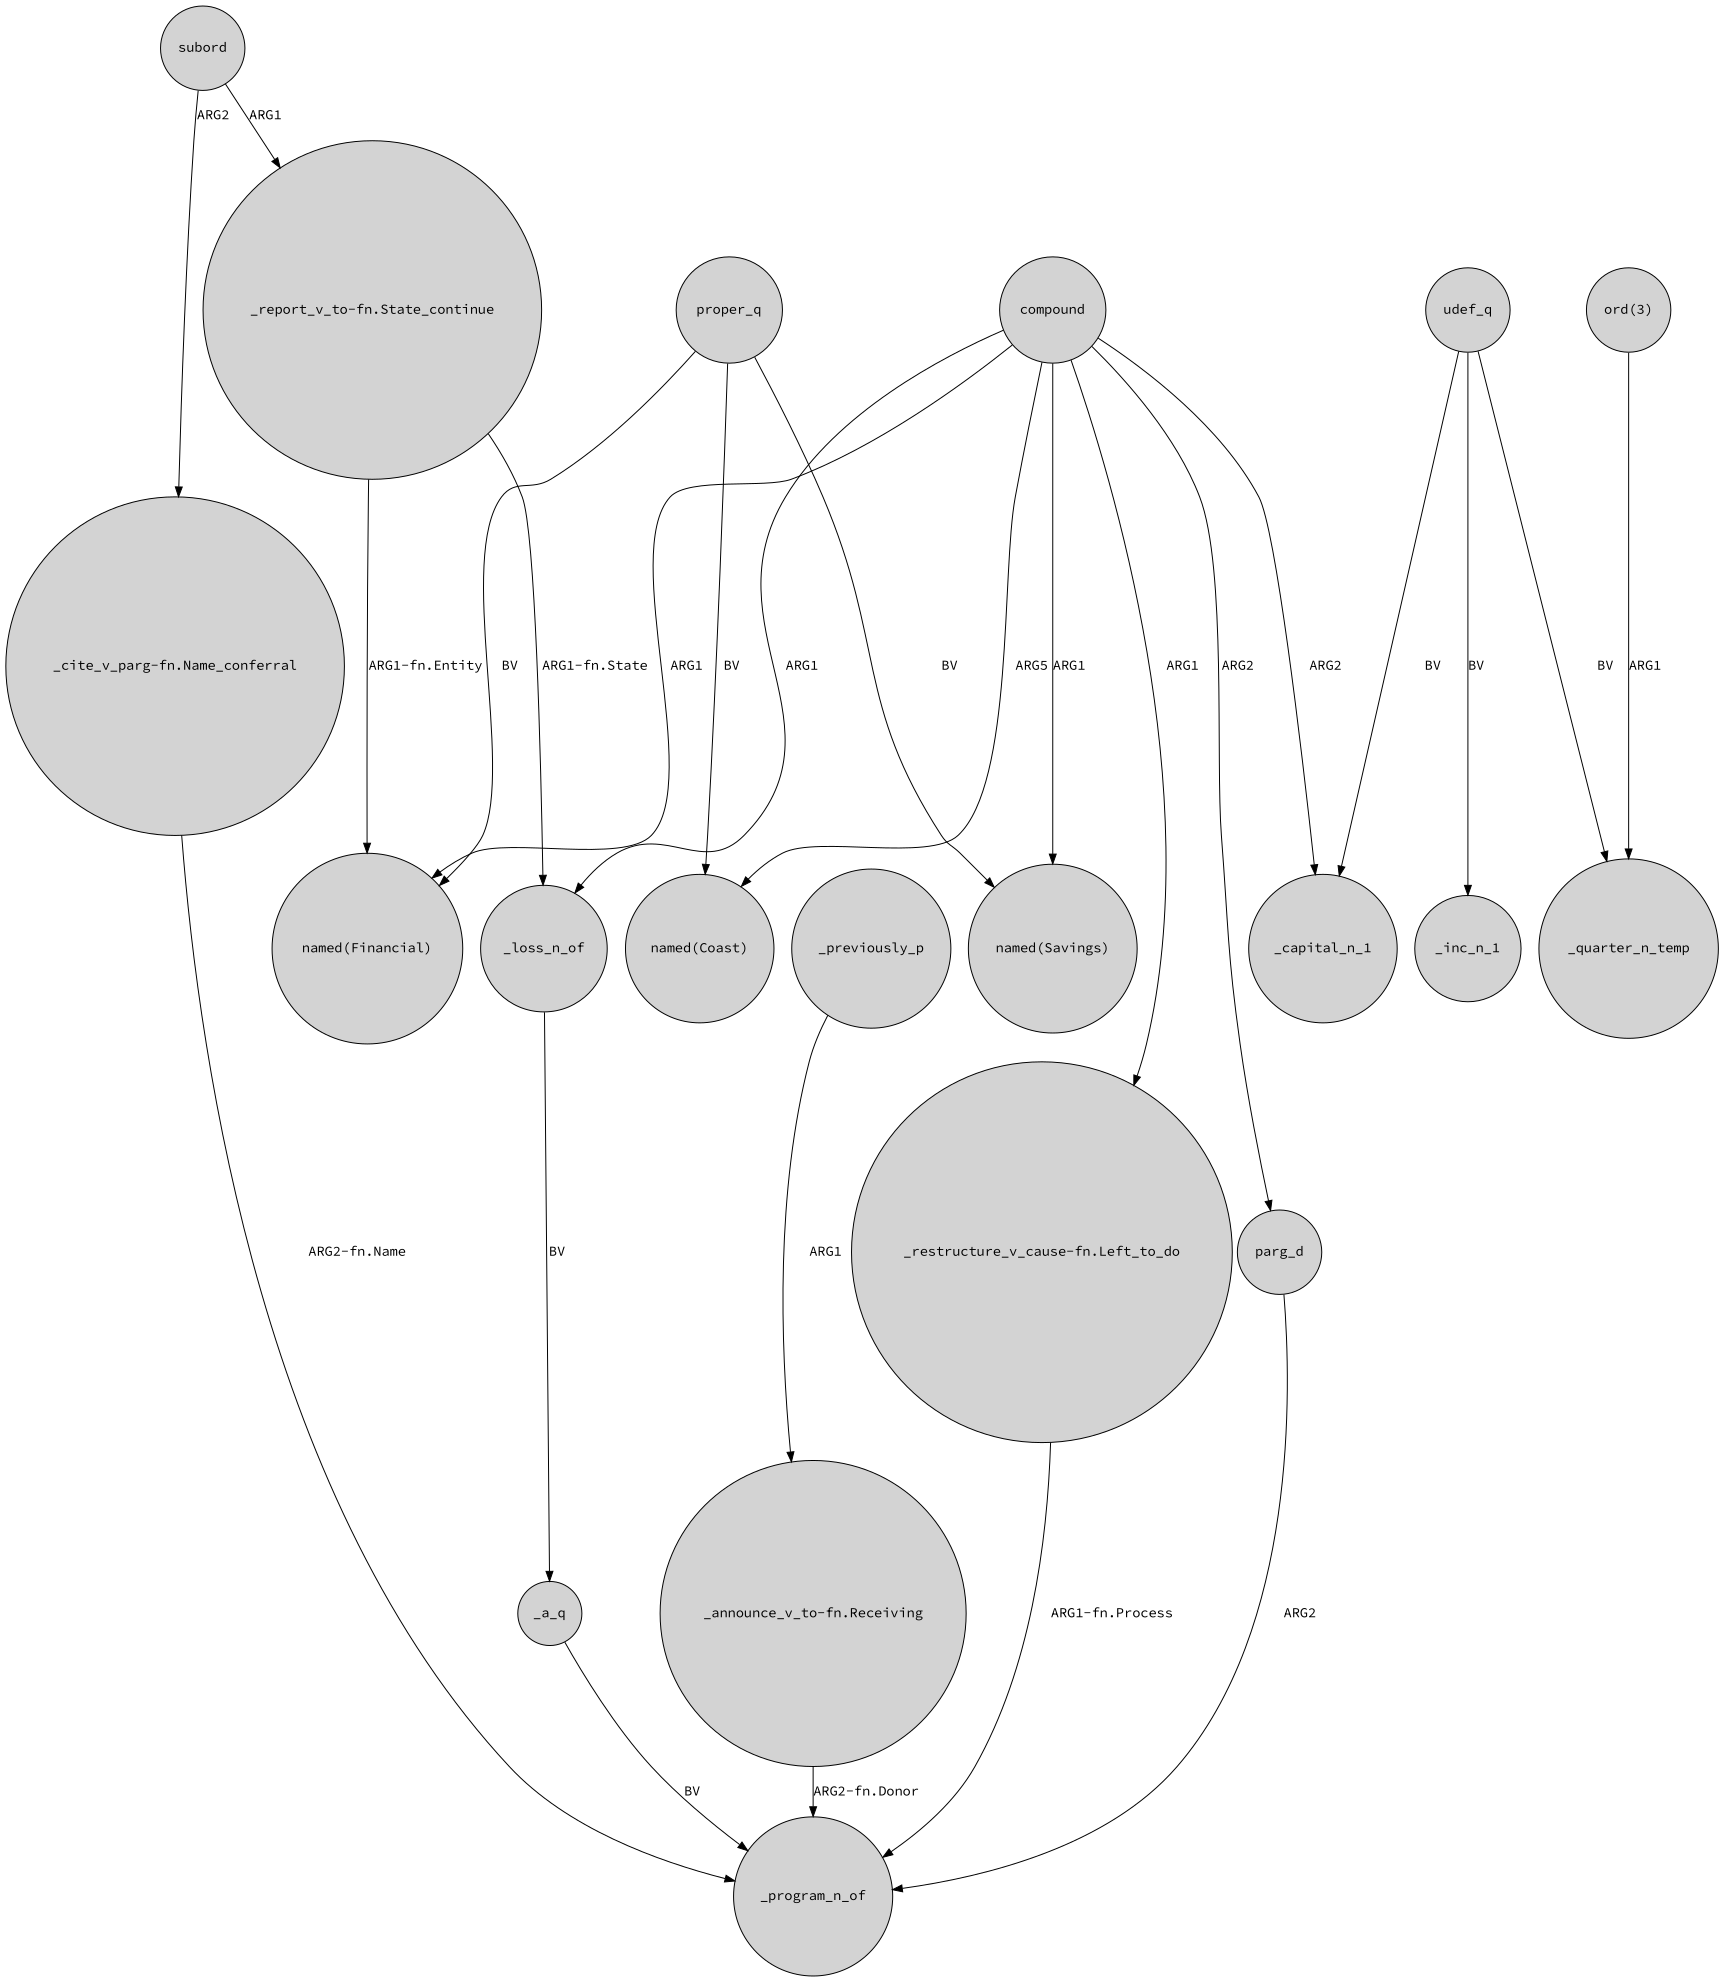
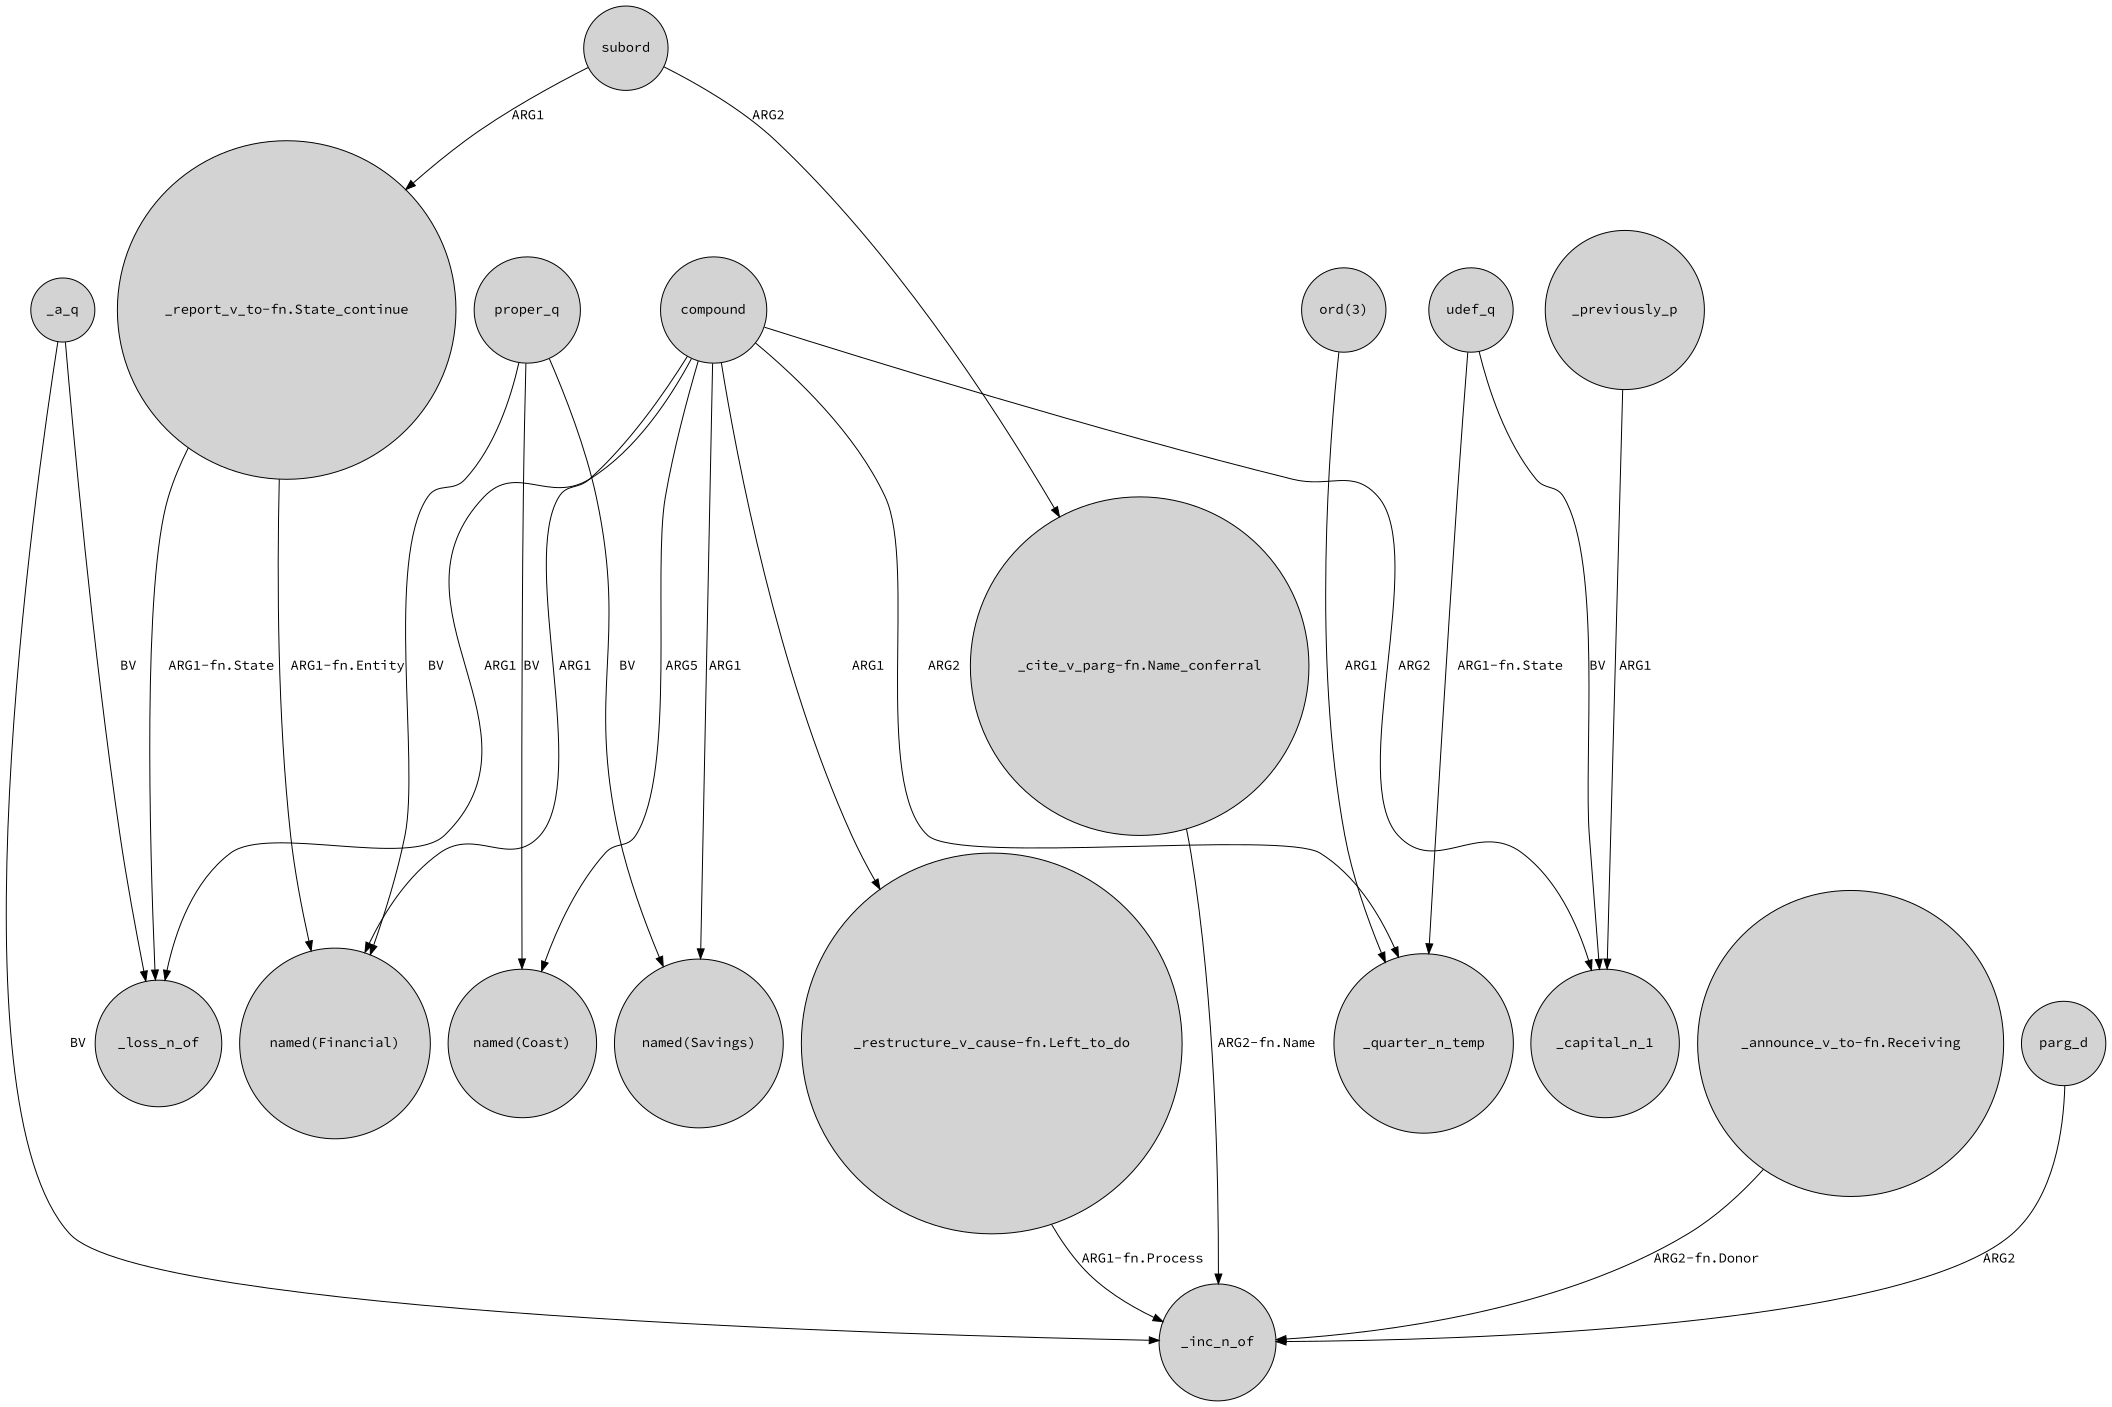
edge "udef_q" -> "_quarter_n_temp": label "BV" -> "ARG1-fn.State"
edge "compound" -> "parg_d": now "compound" -> "_quarter_n_temp"
node "_inc_n_1": removed
edge "_previously_p" -> "_announce_v_to-fn.Receiving": now "_previously_p" -> "_capital_n_1"
edge "_loss_n_of" -> "_a_q": reversed
node "_program_n_of": label "_program_n_of" -> "_inc_n_of"
